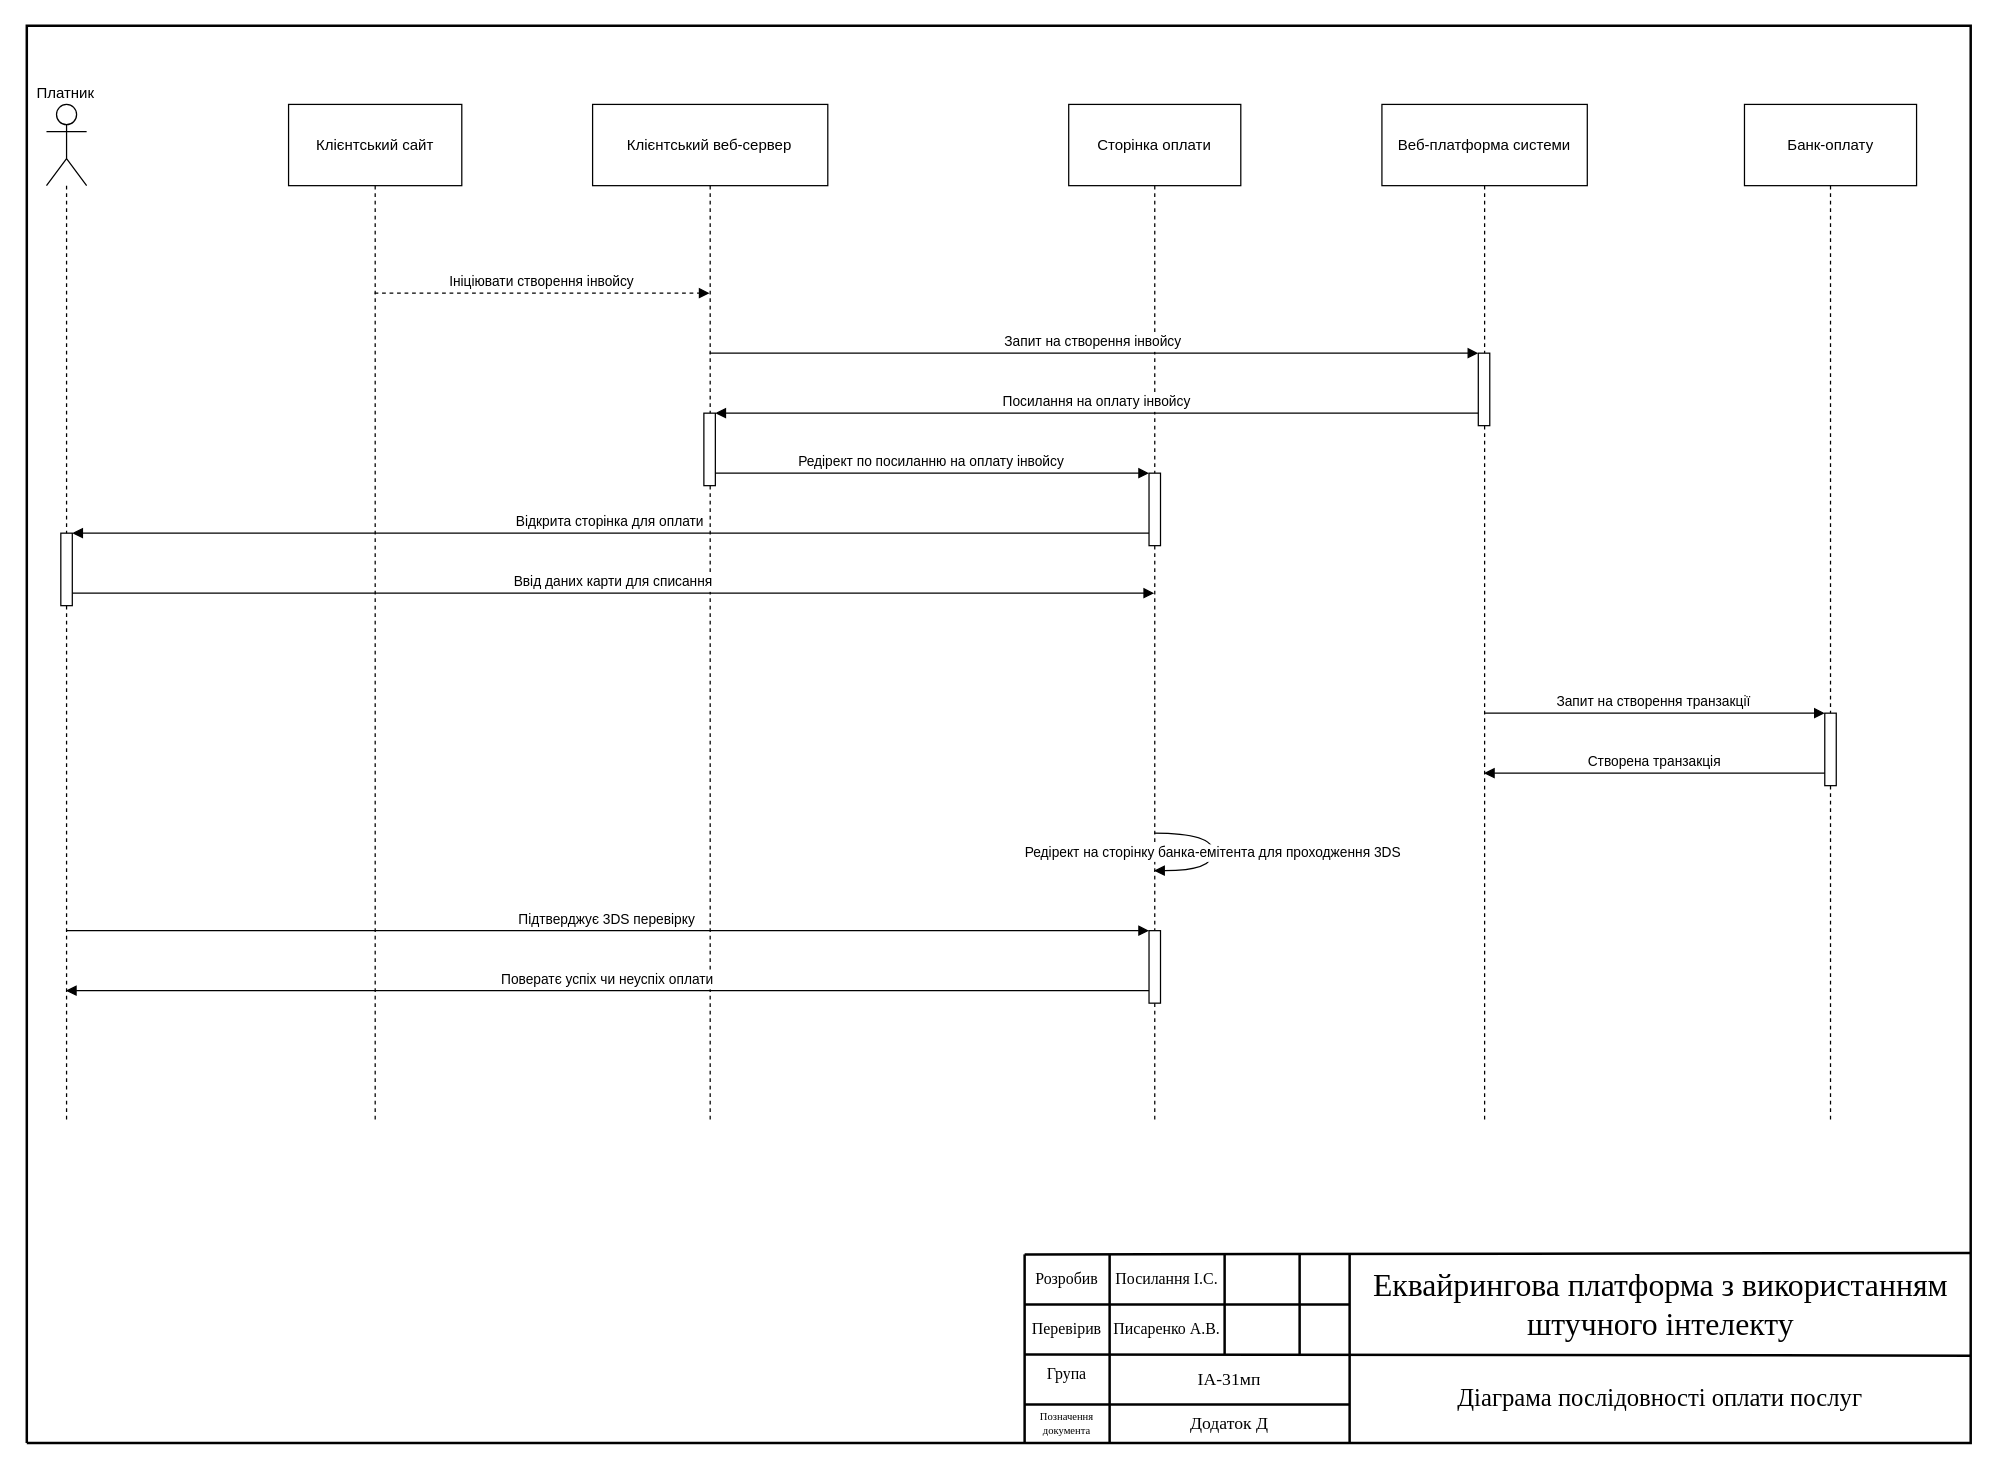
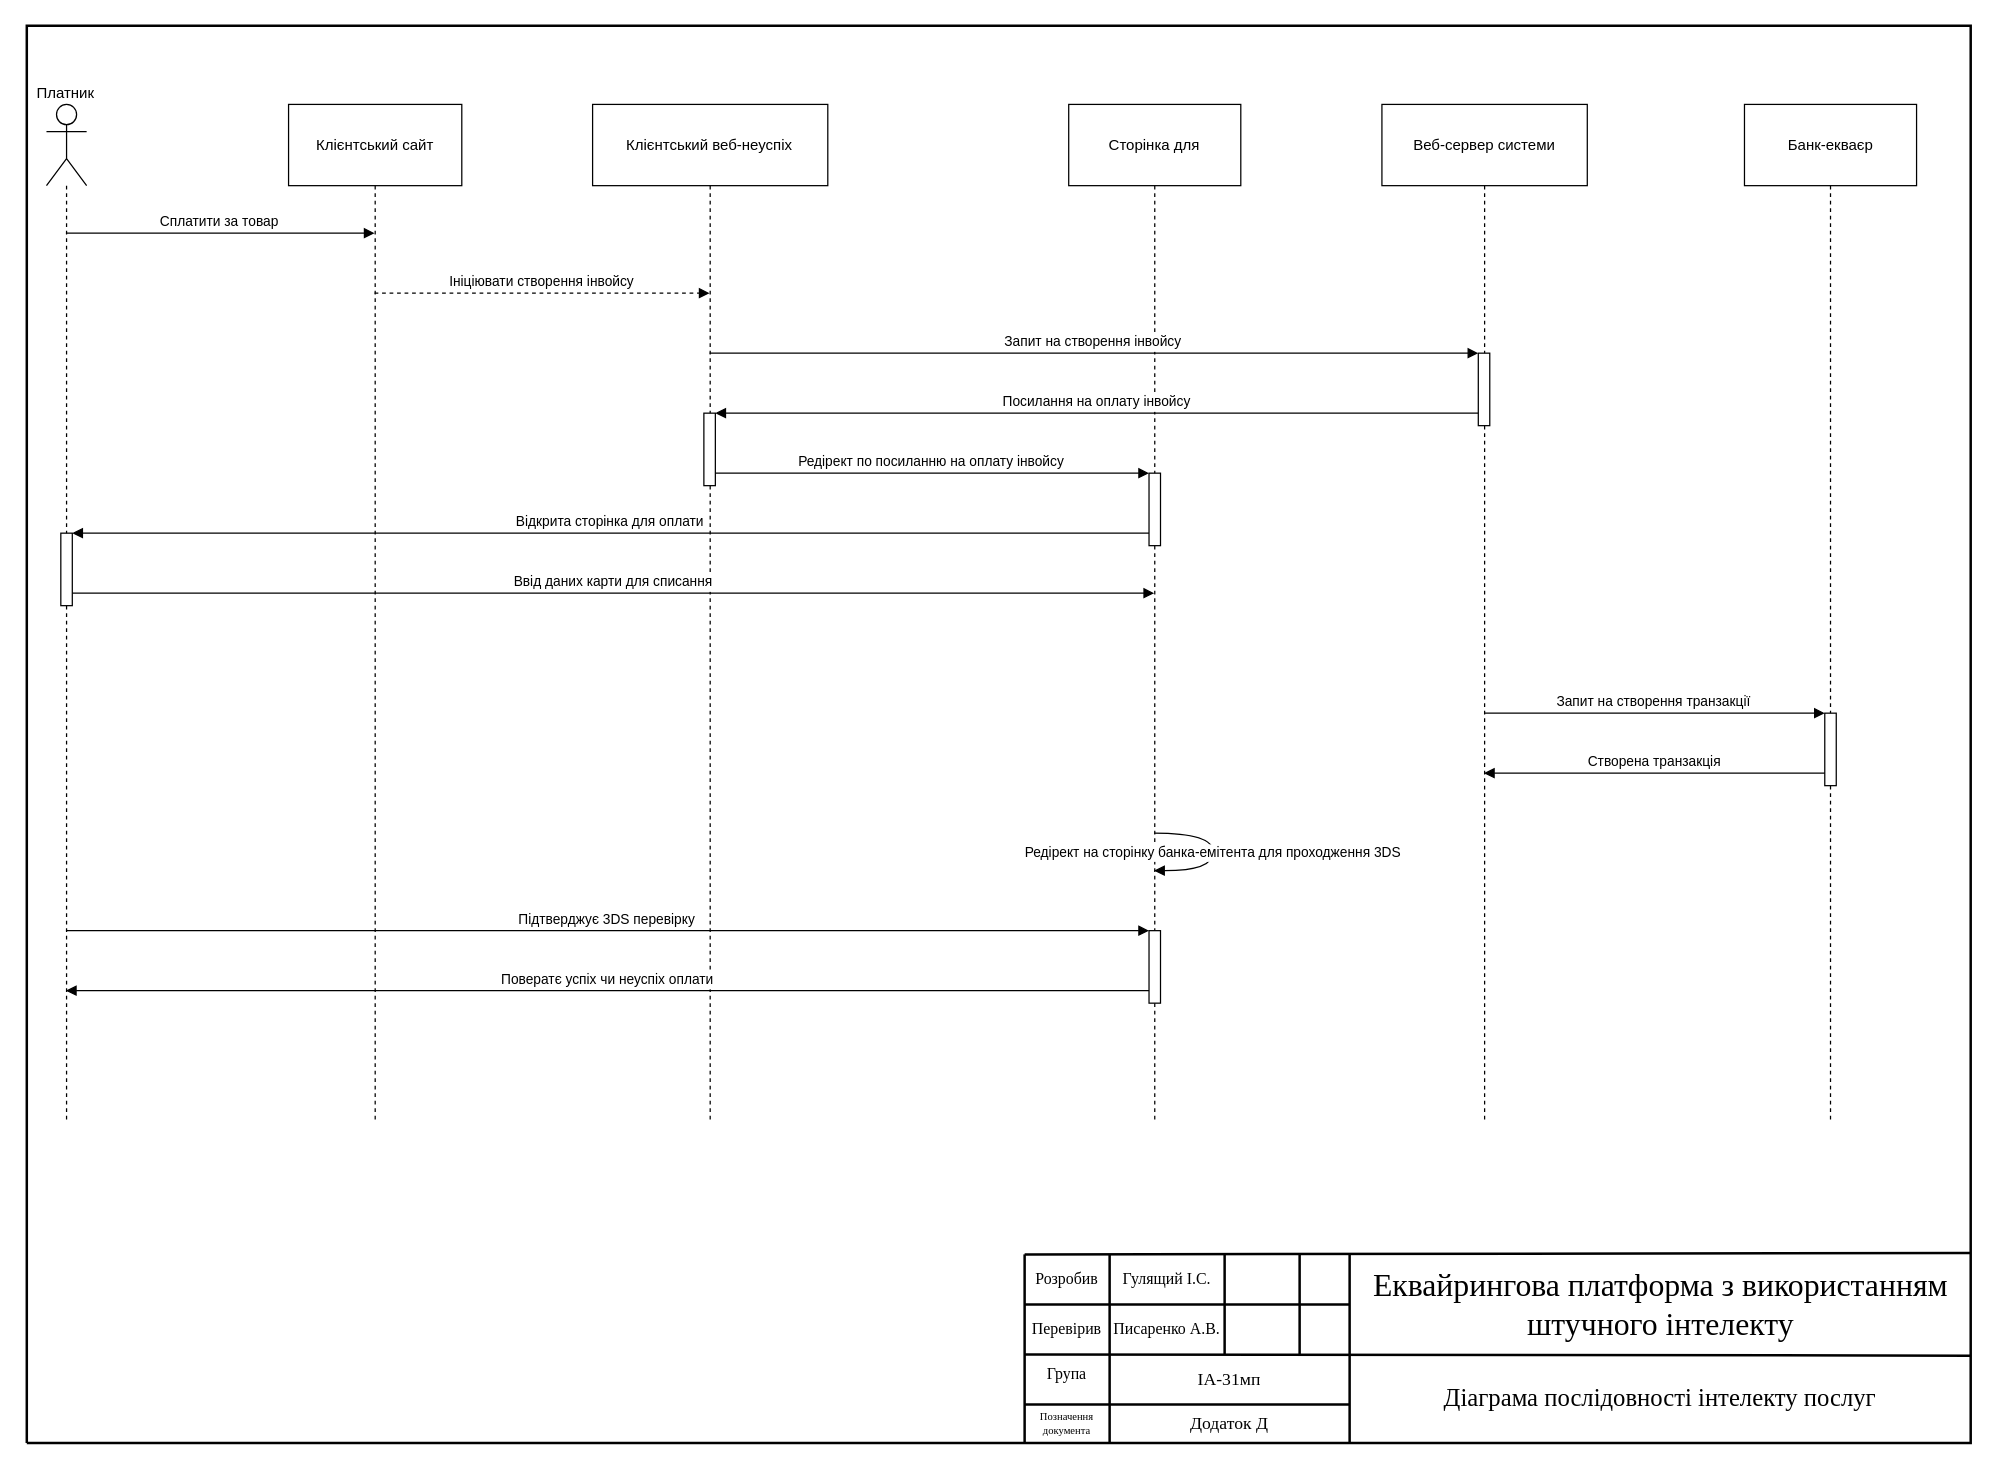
node "Клієнтський веб-сервер": label "Клієнтський веб-сервер" -> "Клієнтський веб-неуспіх"
node "Сторінка оплати": label "Сторінка оплати" -> "Сторінка для"
node "Веб-платформа системи": label "Веб-платформа системи" -> "Веб-сервер системи"
node "Банк-оплату": label "Банк-оплату" -> "Банк-екваєр"
edge "Платник" -> "Клієнтський сайт": added, label "Сплатити за товар"
node "Посилання І.С.": label "Посилання І.С." -> "Гулящий І.С."
node "Діаграма послідовності оплати послуг": label "Діаграма послідовності оплати послуг" -> "Діаграма послідовності інтелекту послуг"
